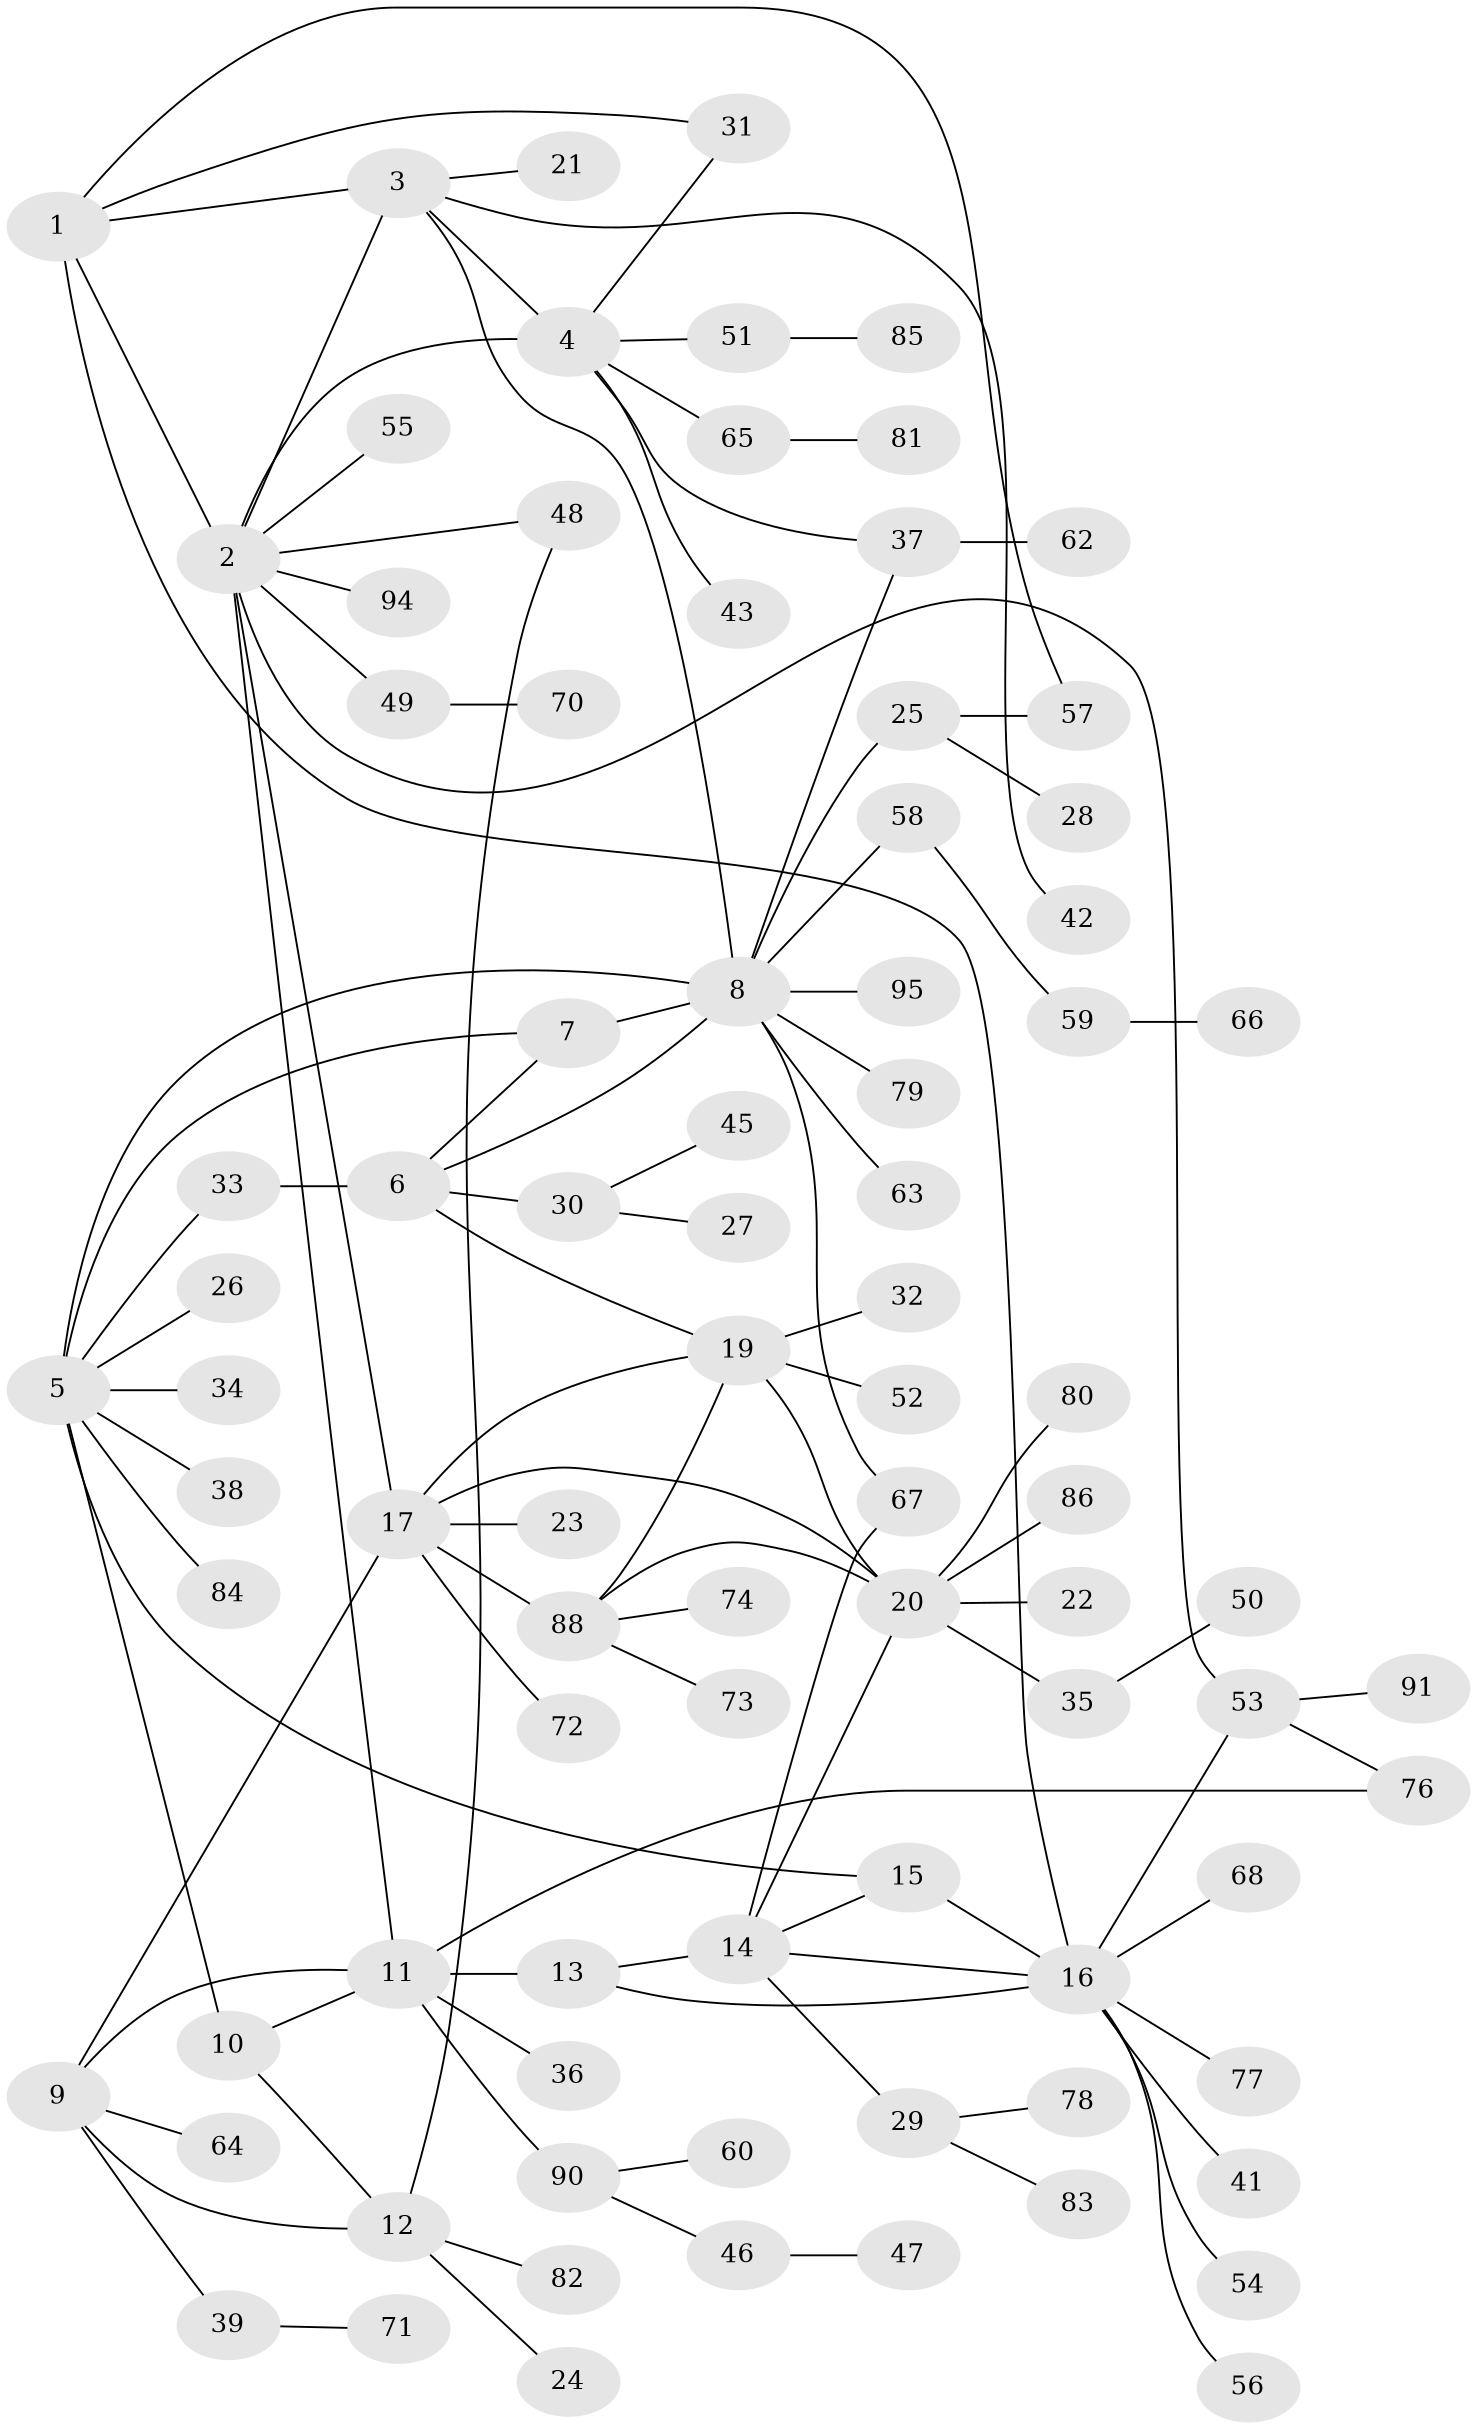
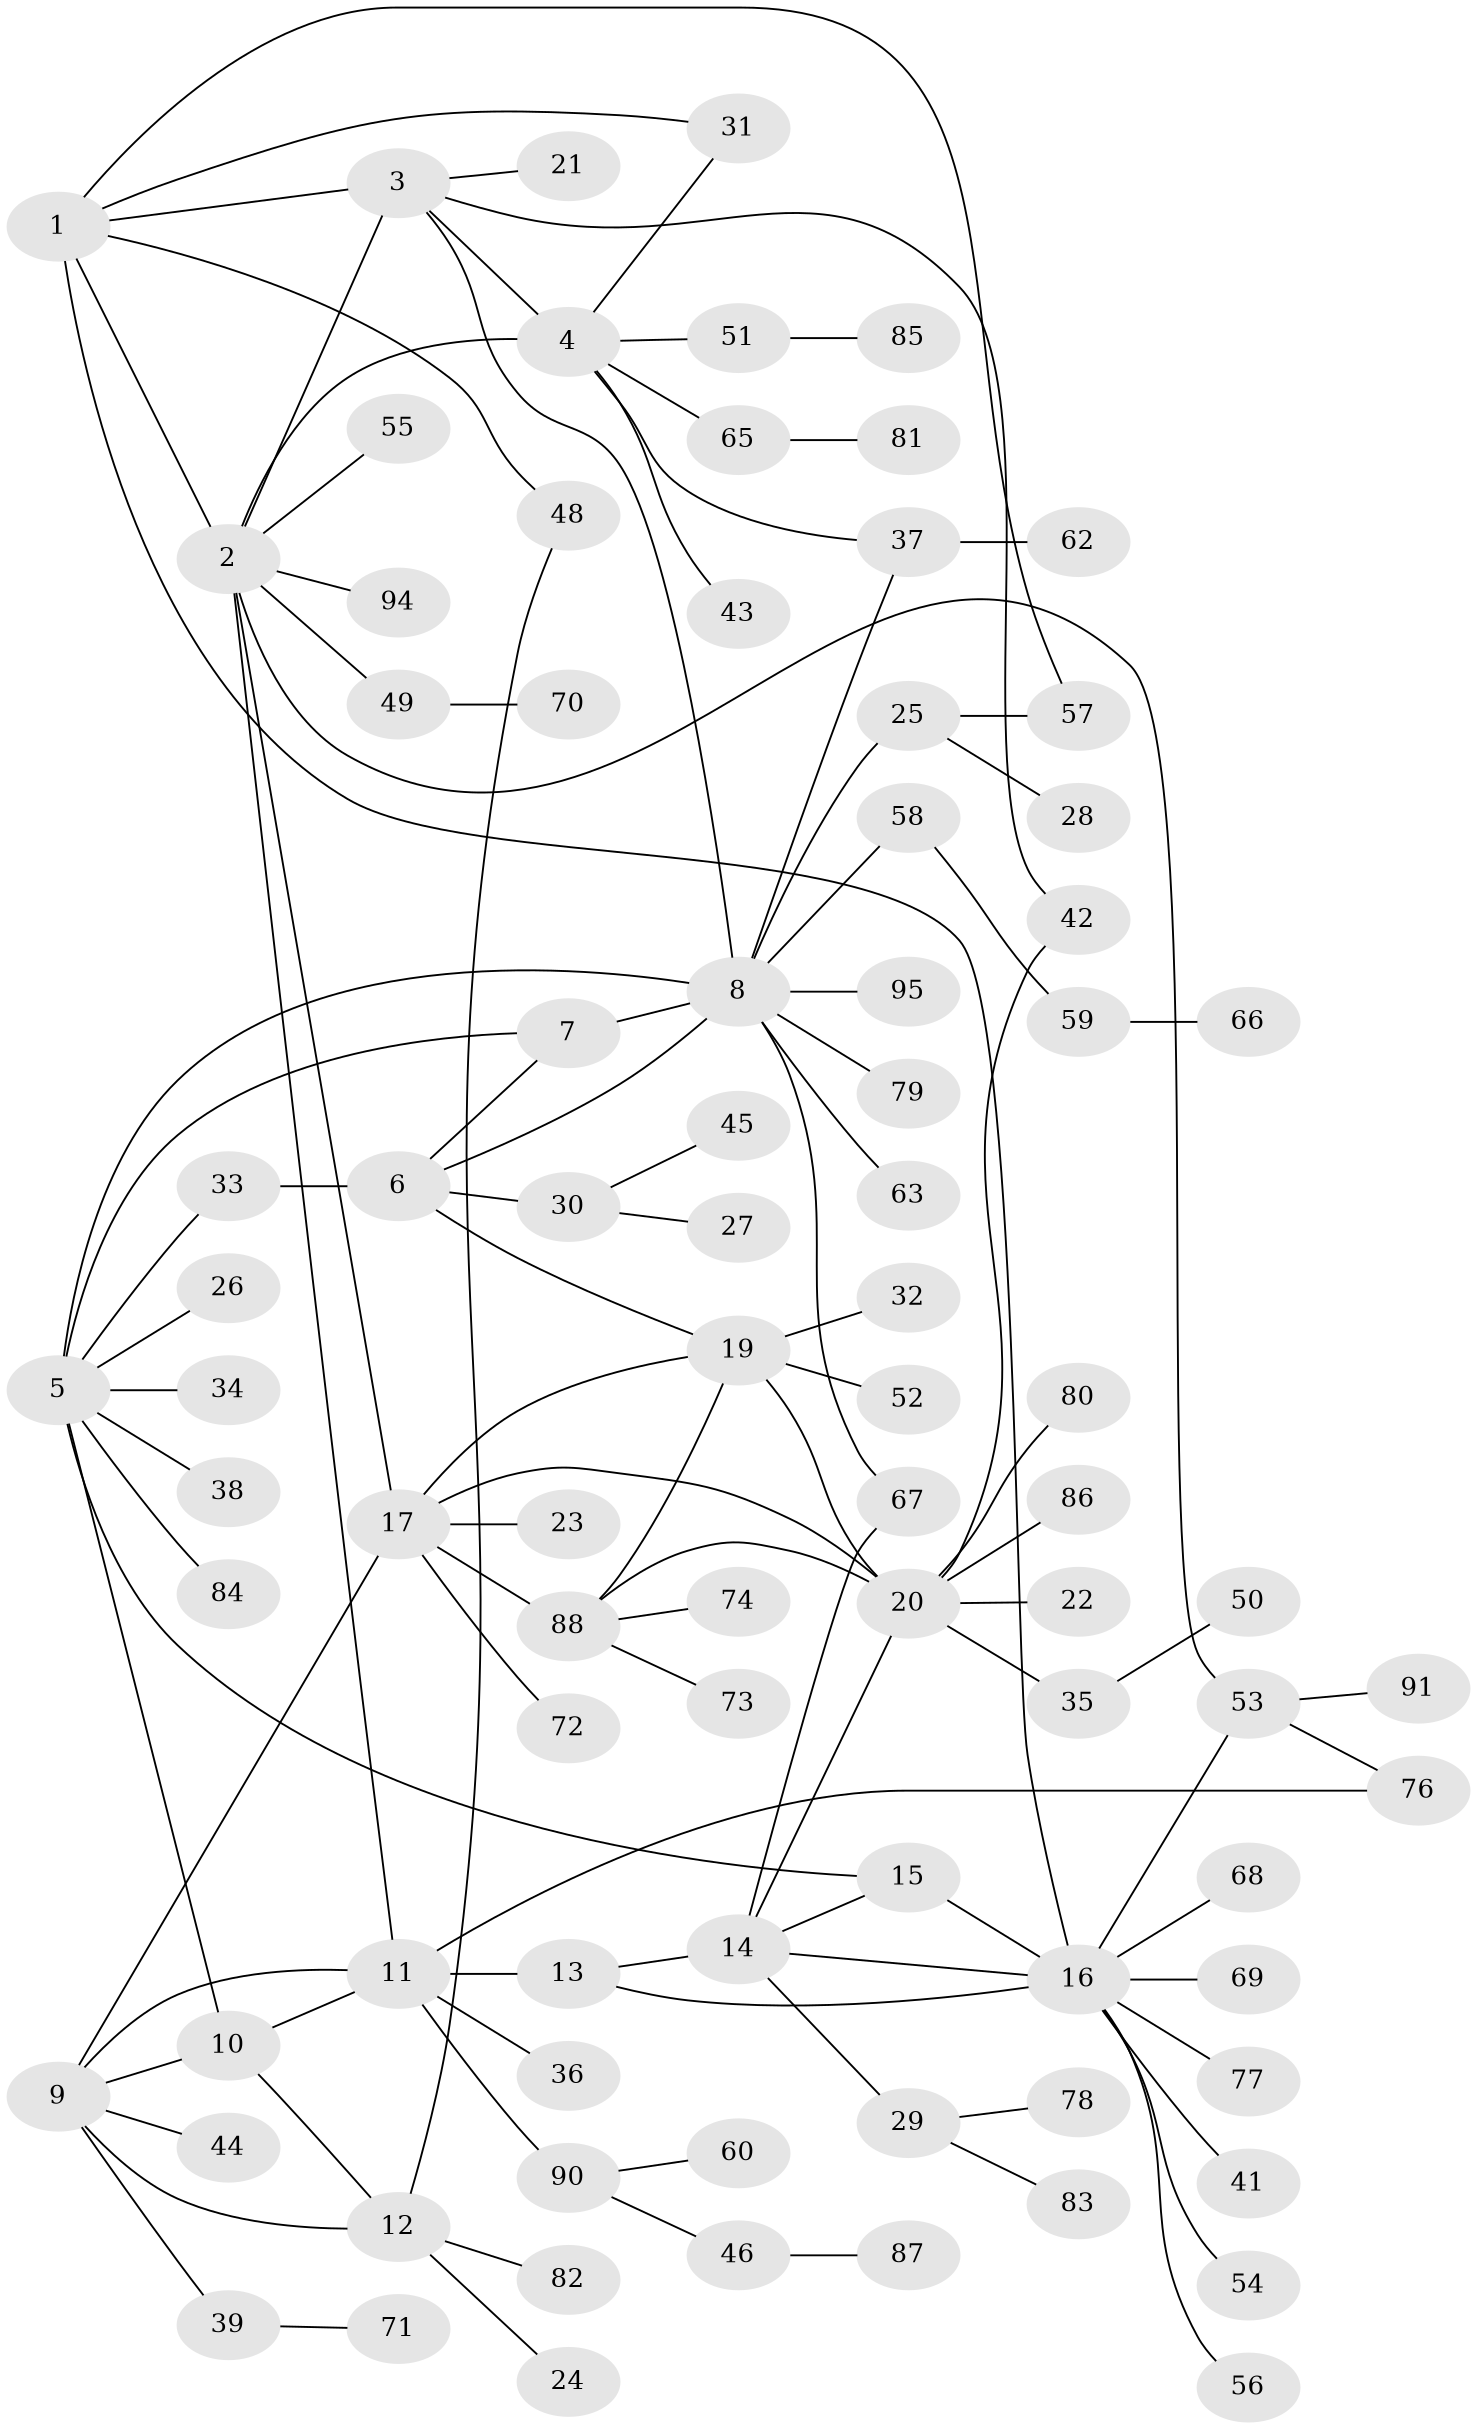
edge "48" -- "2": now "48" -- "1"
edge "42" -- "20": added
node "69": added
edge "10" -- "9": added
node "64": label "64" -> "44"
node "47": label "47" -> "87"
